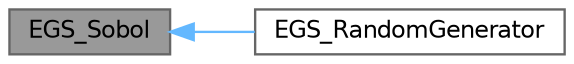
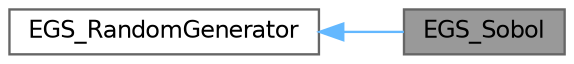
edge "EGS_RandomGenerator" -> "EGS_Sobol": reversed
